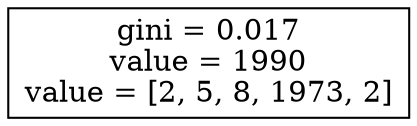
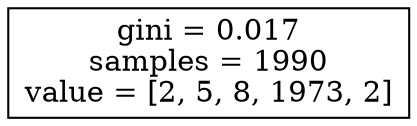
node "gini = 0.017 value = 1990 value = [2, 5, 8, 1973, 2]": label "gini = 0.017 value = 1990 value = [2, 5, 8, 1973, 2]" -> "gini = 0.017 samples = 1990 value = [2, 5, 8, 1973, 2]"
